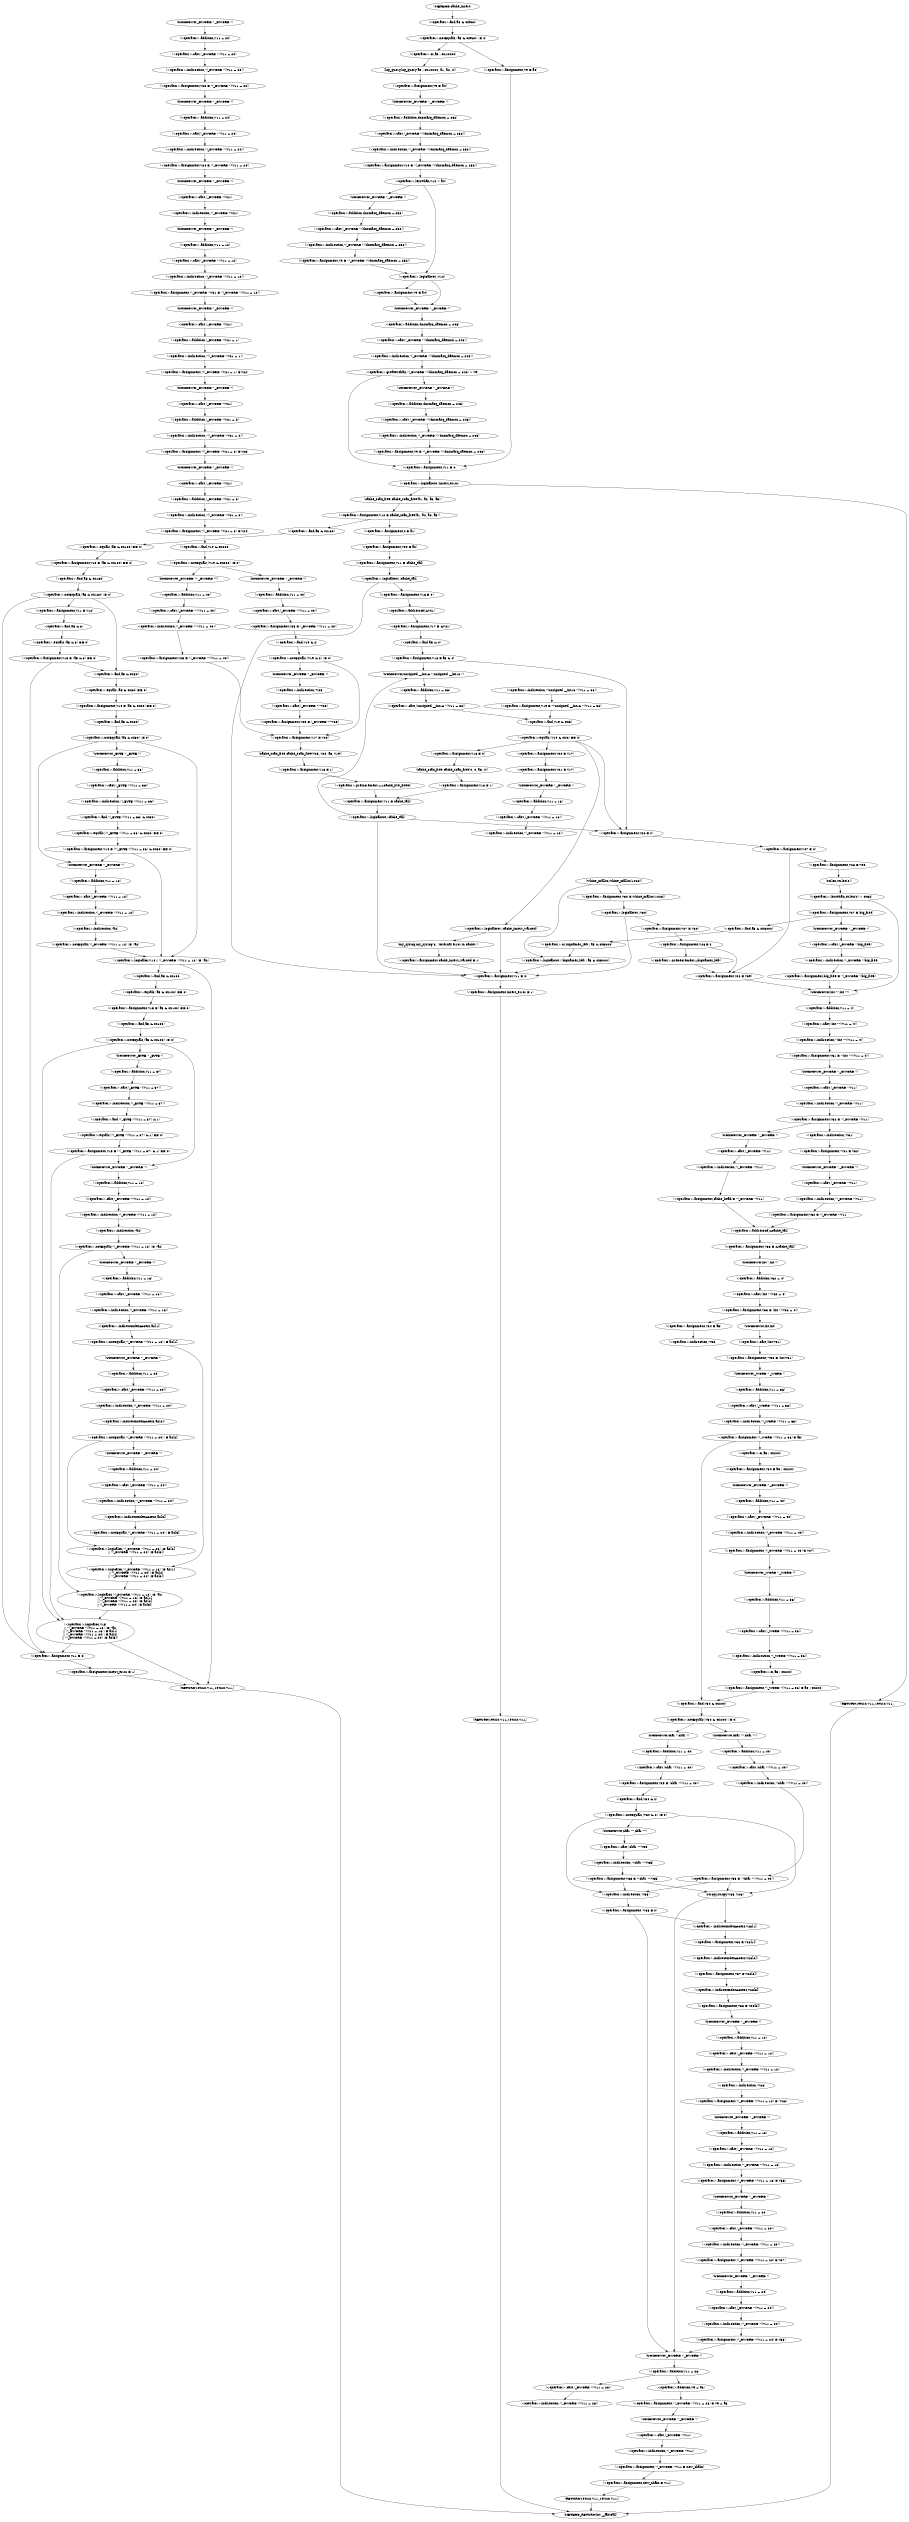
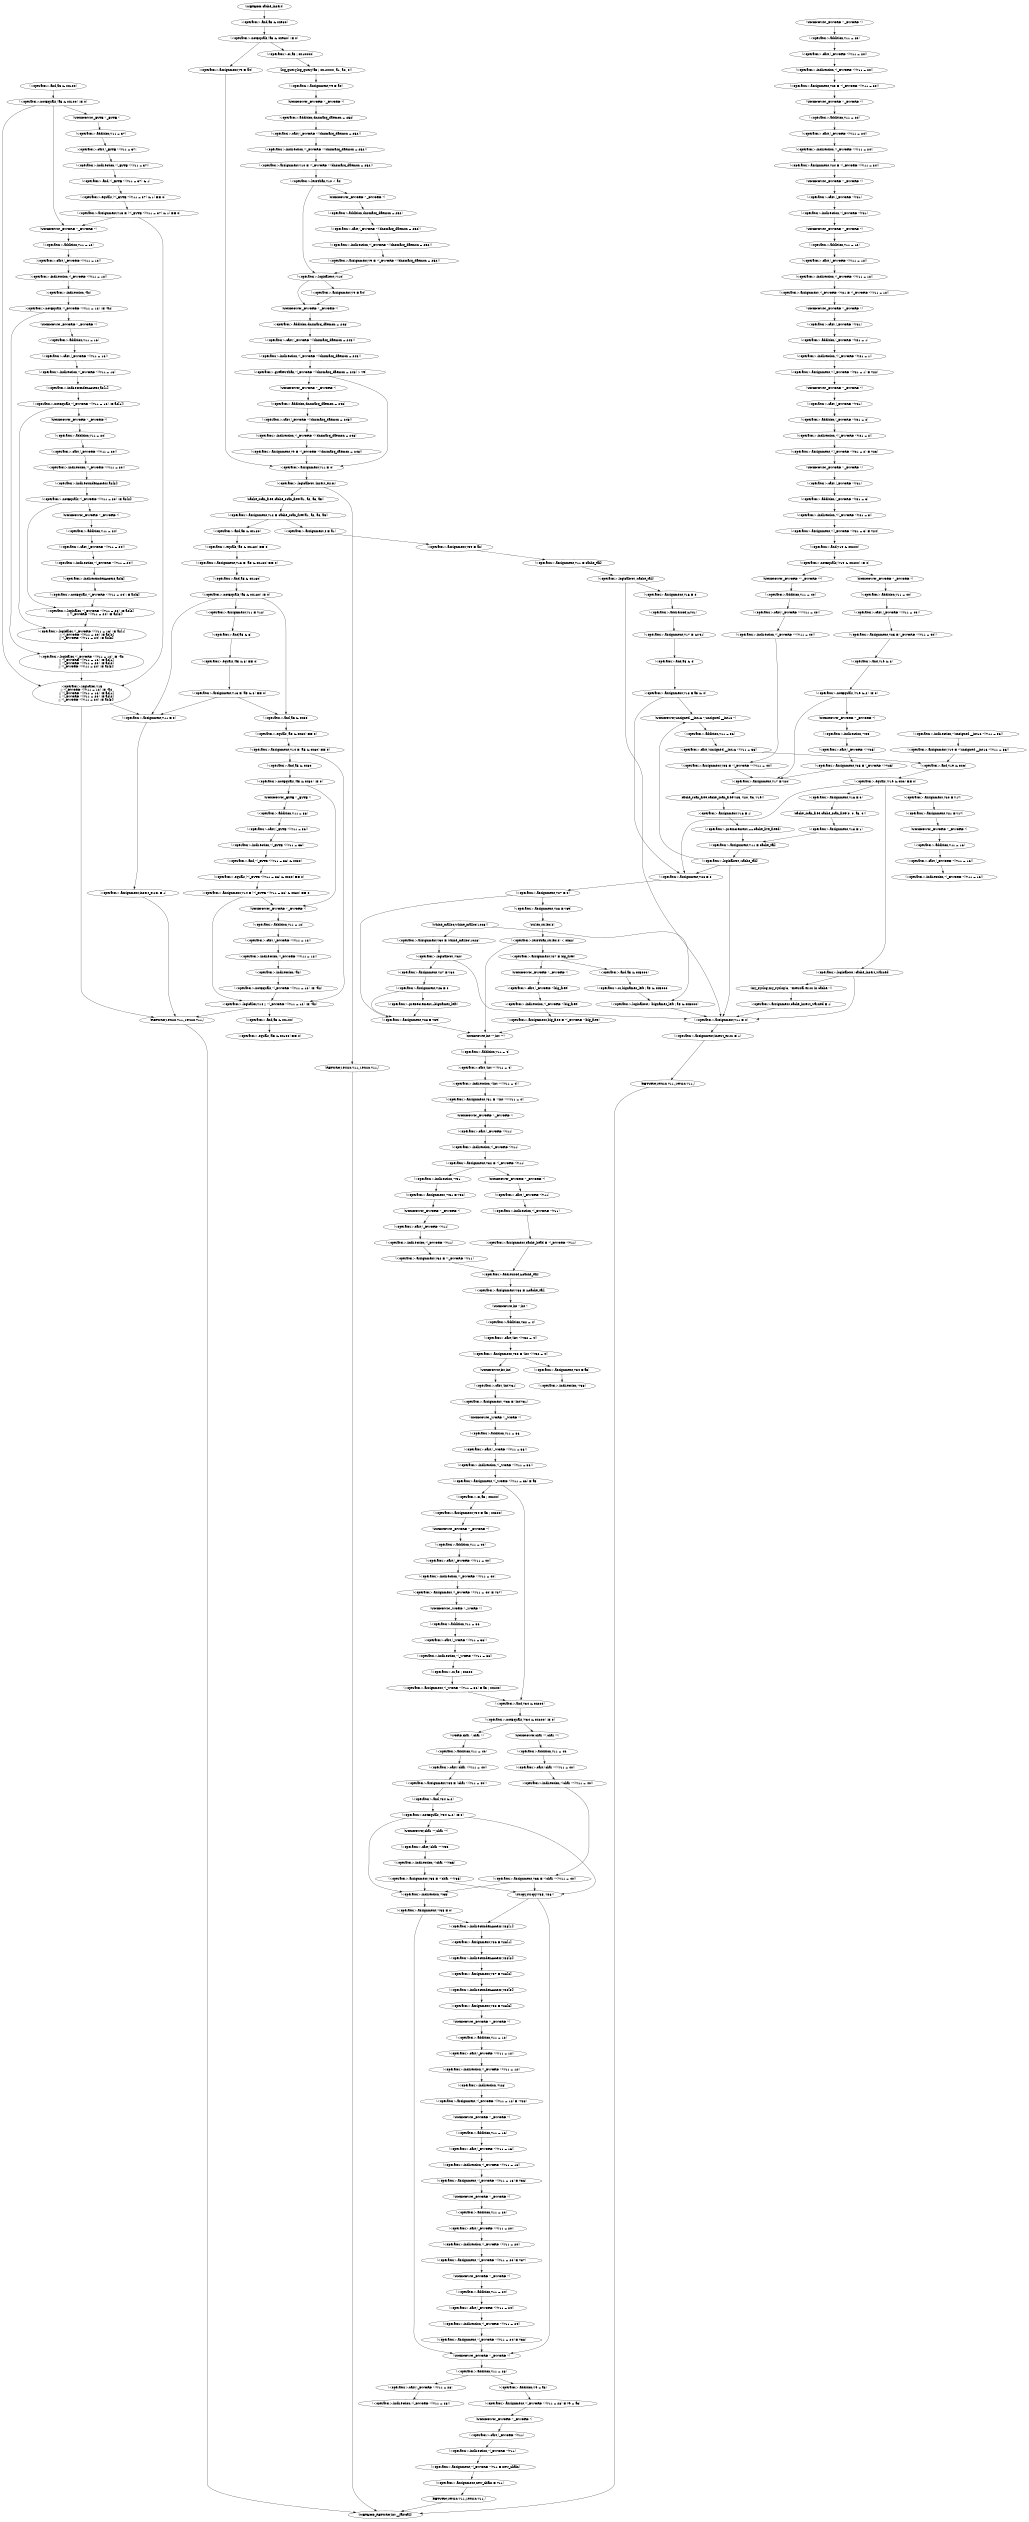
edge "(<operator>.notEquals,(a5 & 0x80) != 0)" -> "(<operator>.logicalOr,v14 || *(_DWORD *)(v11 + 12) != *a2)": now "(<operator>.assignment,v14 = (a5 & 0x80) == 0)" -> "(<operator>.logicalOr,v14 || *(_DWORD *)(v11 + 12) != *a2)"
node "(<operator>.assignment,v15 = (a5 & 0x100) == 0)": removed
node "(UNKNOWN,char *,char *)": label "(UNKNOWN,char *,char *)" -> "(WORD,char *,char *)"
